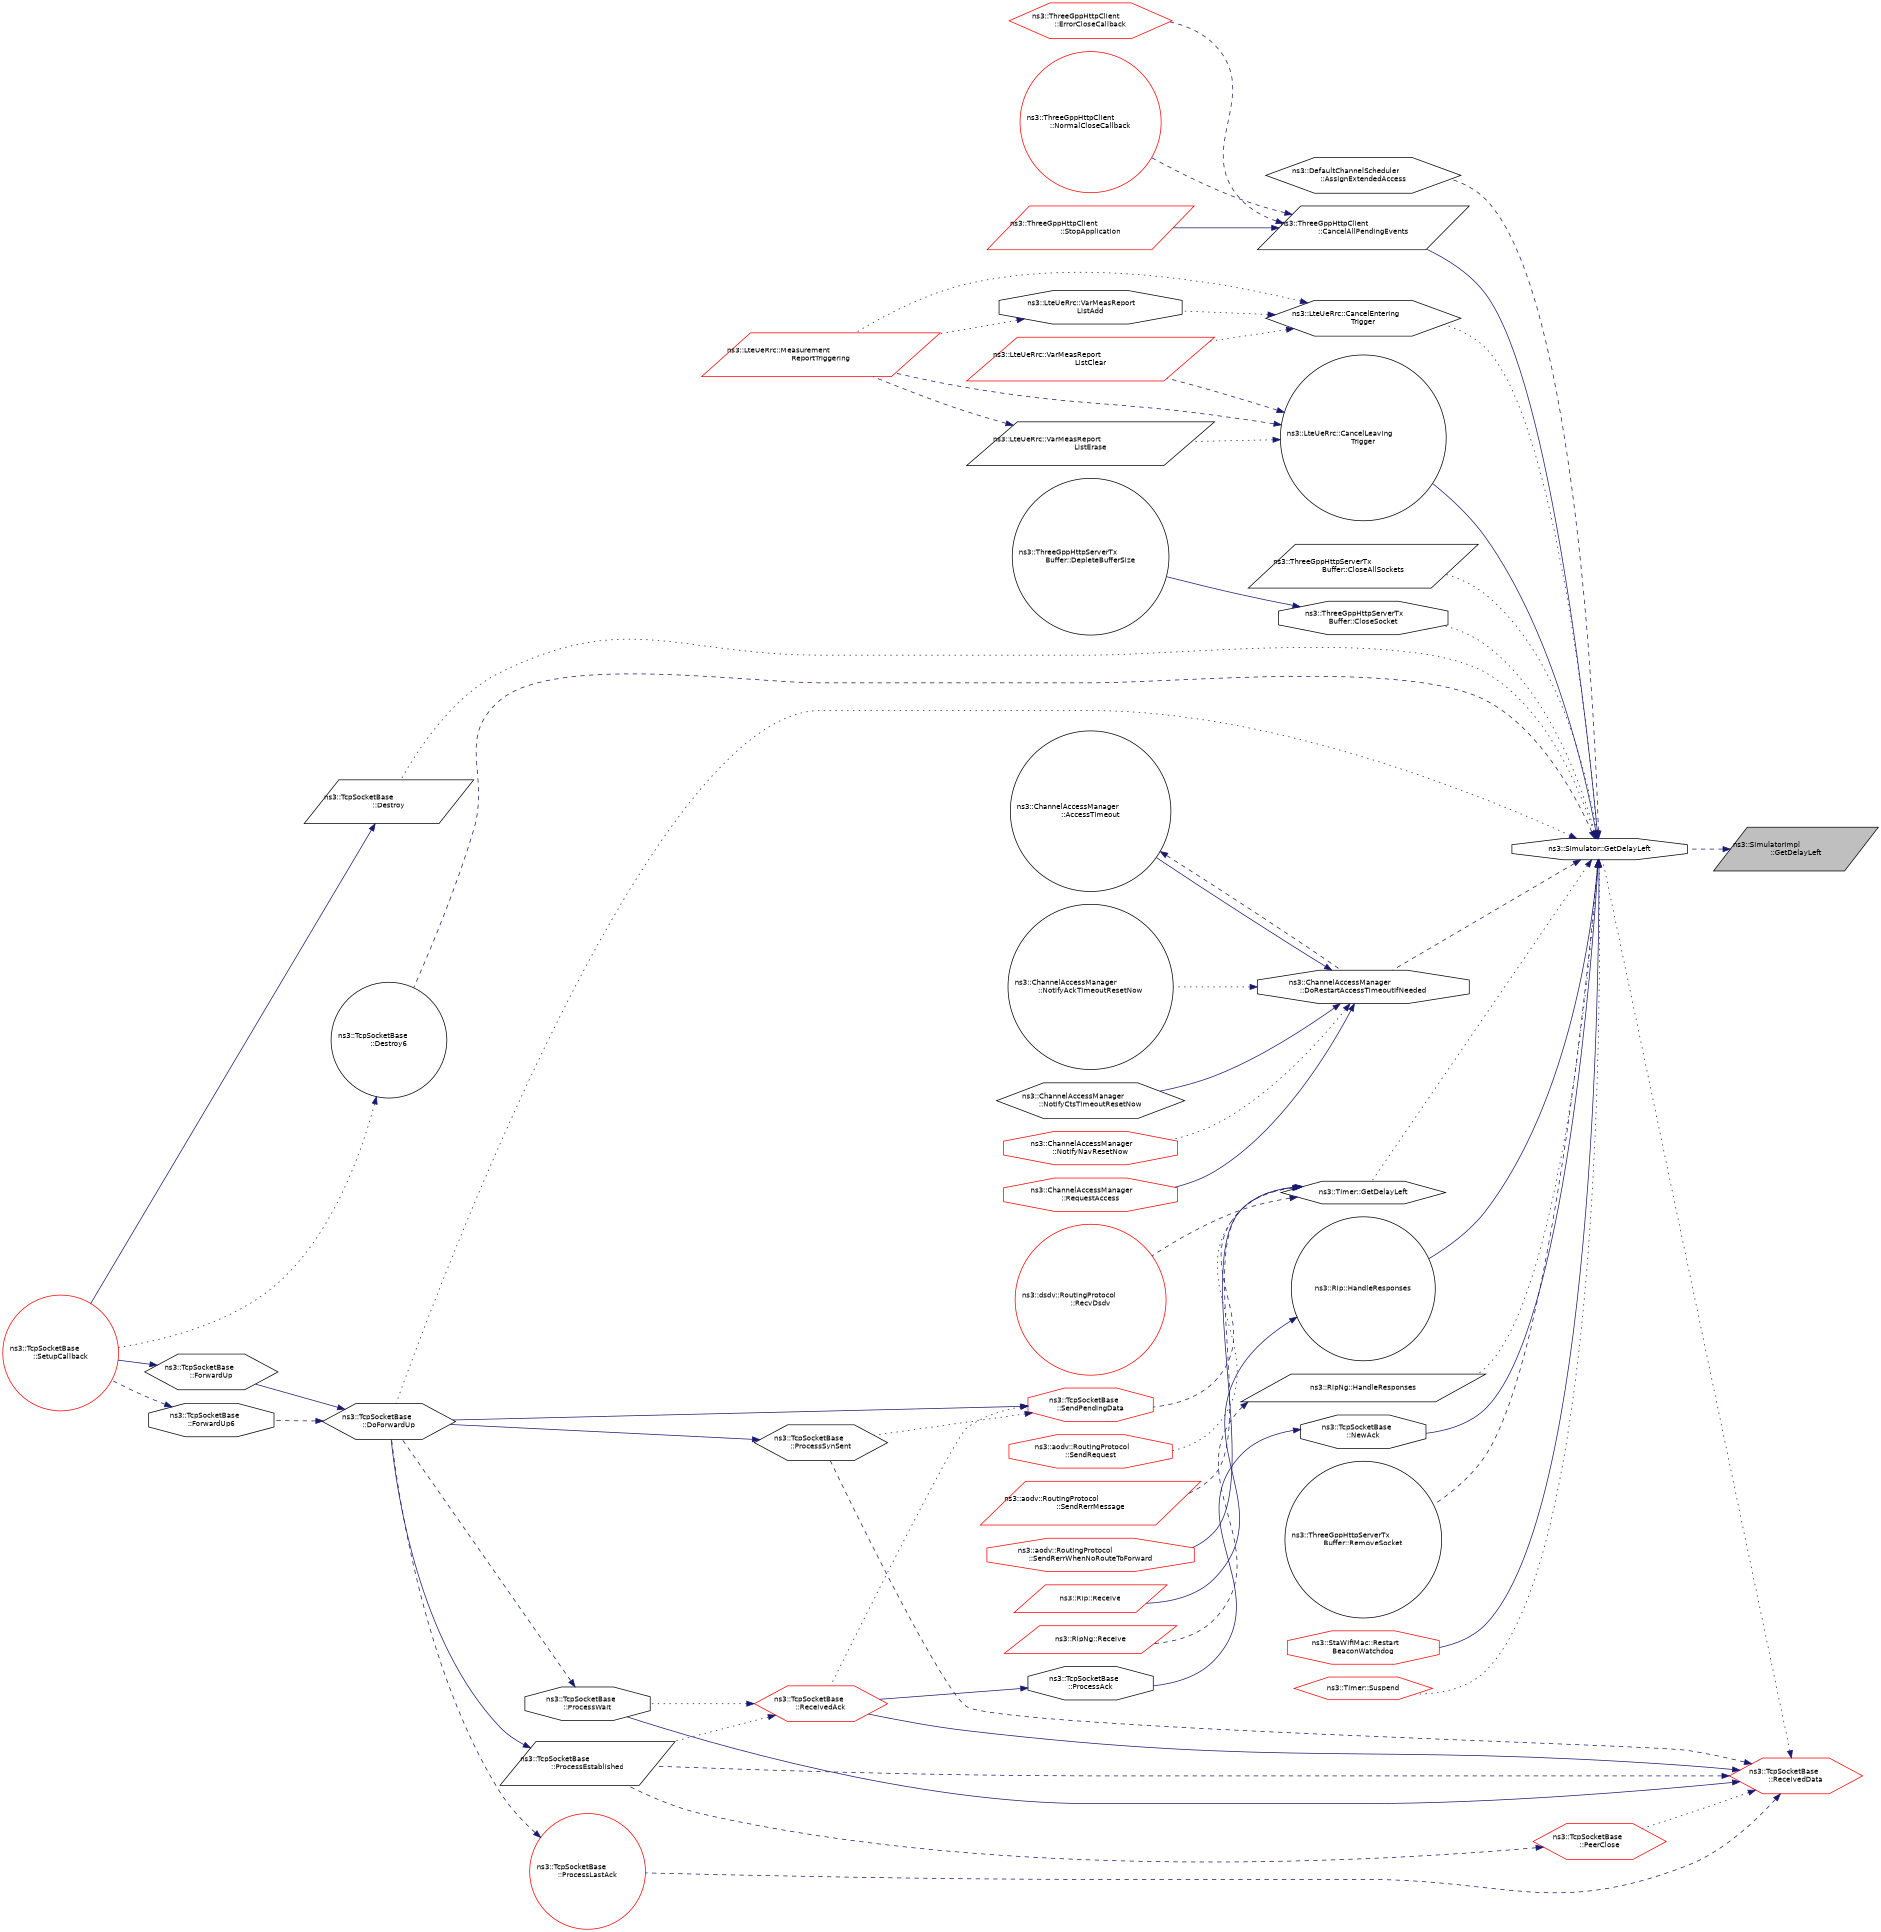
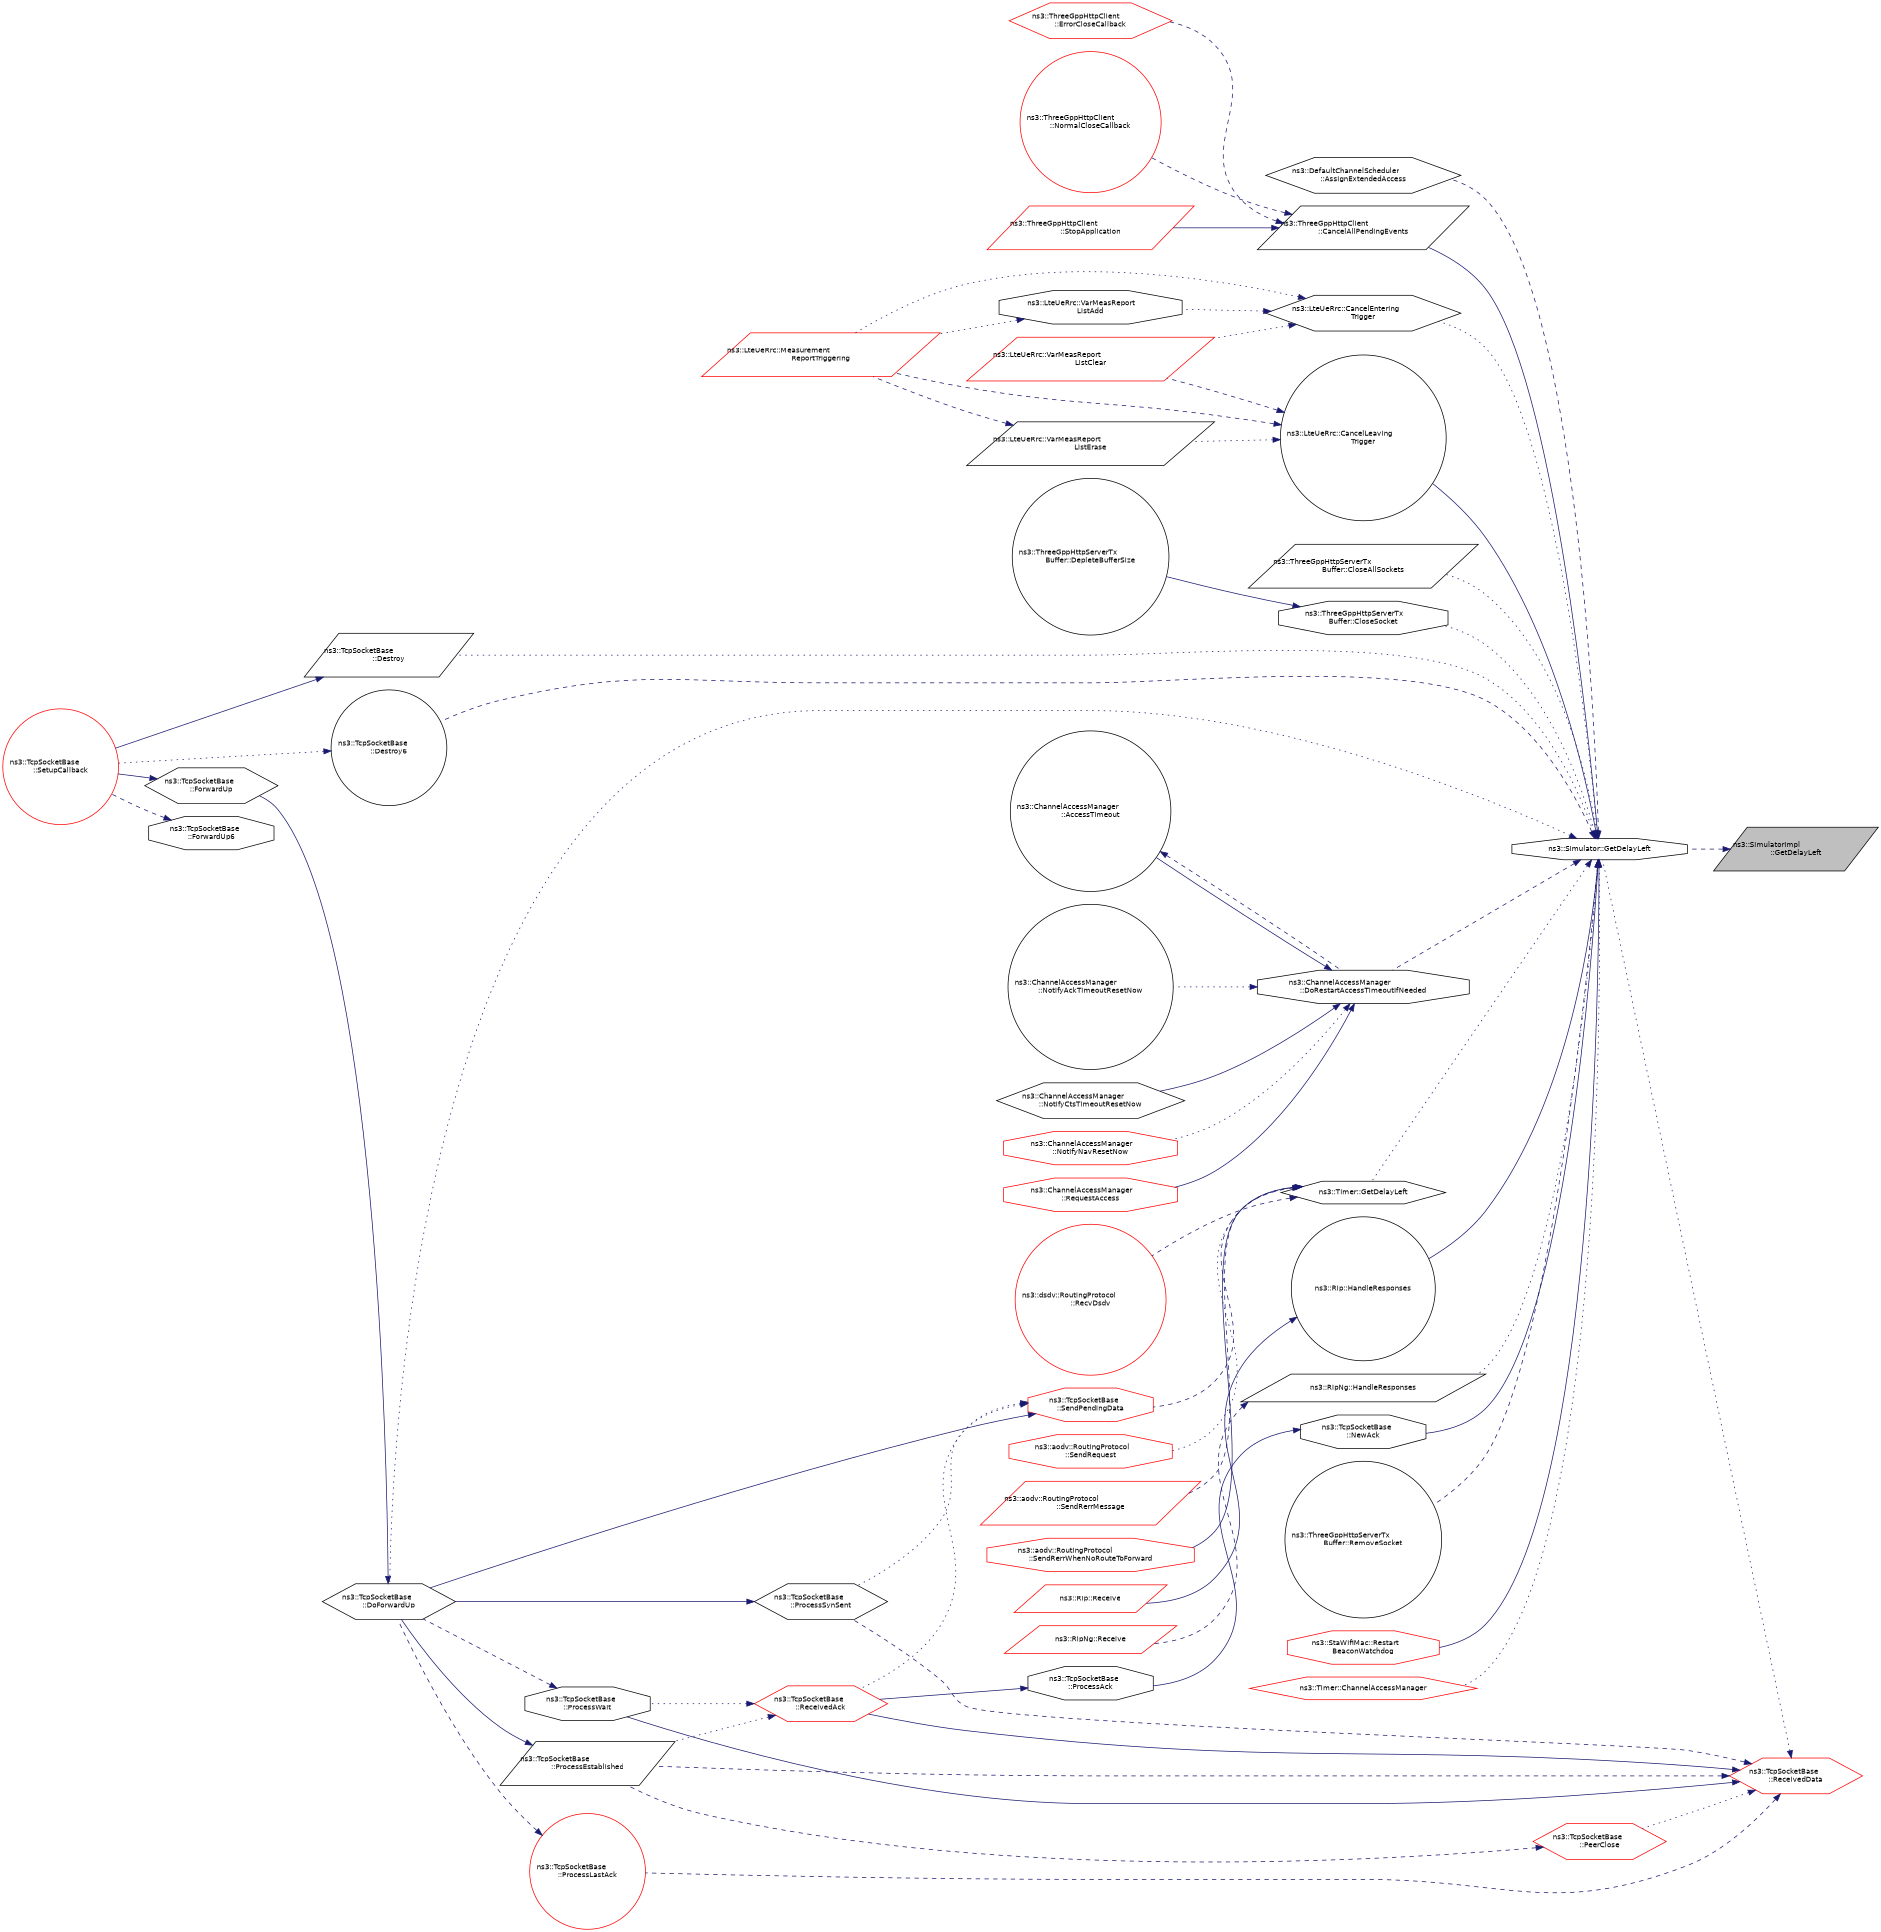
edge "ns3::TcpSocketBase ::ForwardUp6" -> "ns3::TcpSocketBase ::DoForwardUp": removed
node "ns3::Timer::Suspend": label "ns3::Timer::Suspend" -> "ns3::Timer::ChannelAccessManager"
